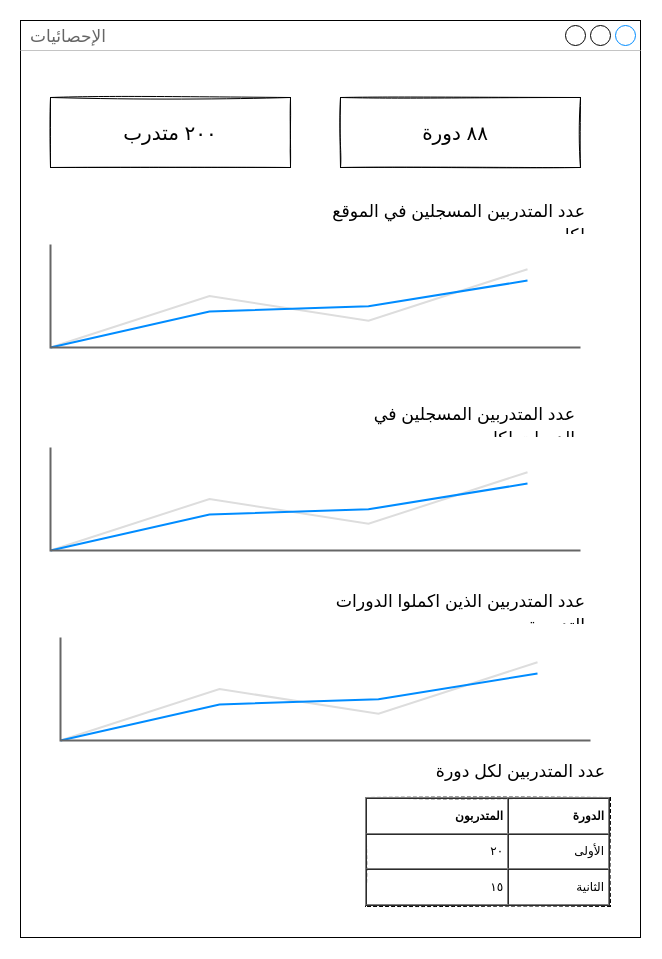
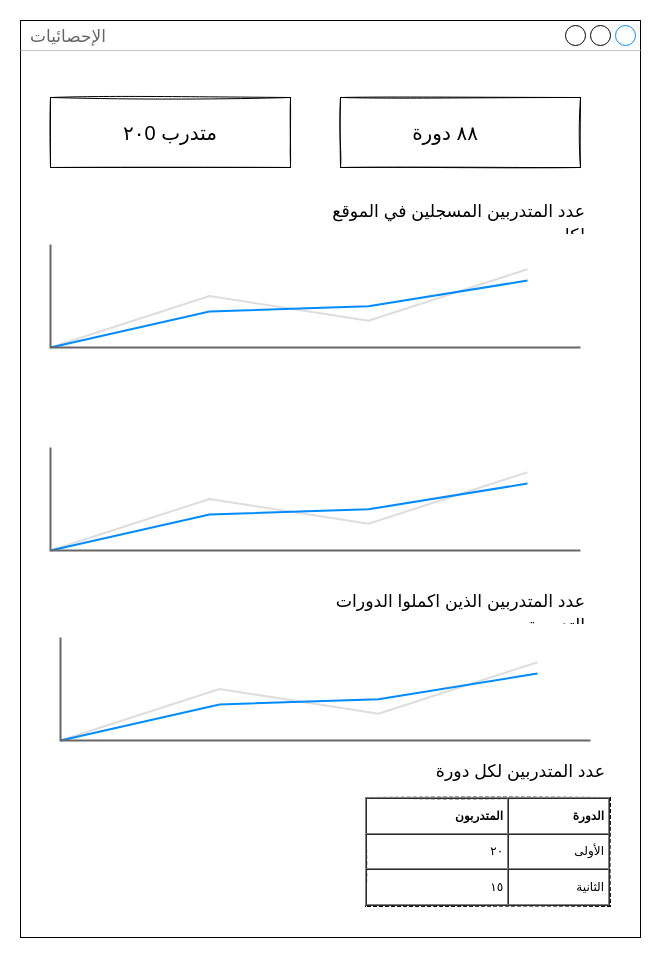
node "٢٠٠ متدرب": label "٢٠٠ متدرب" -> "٢٠0 متدرب"
node "٨٨ دورة": moved (456, 133) -> (446, 133)
node "عدد المتدربين المسجلين في الدورات لكل يوم": removed
